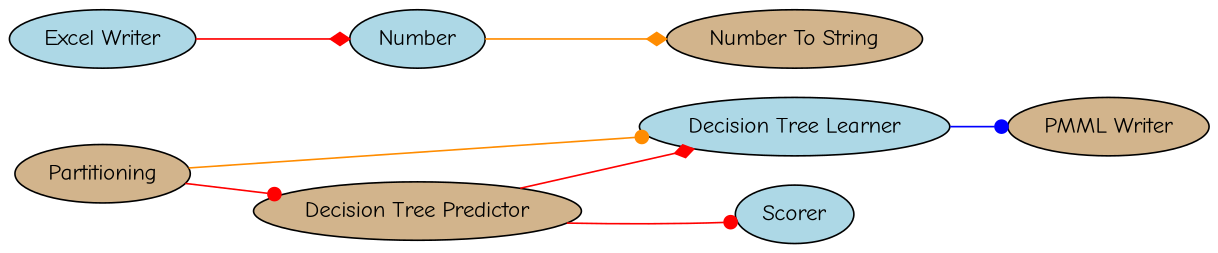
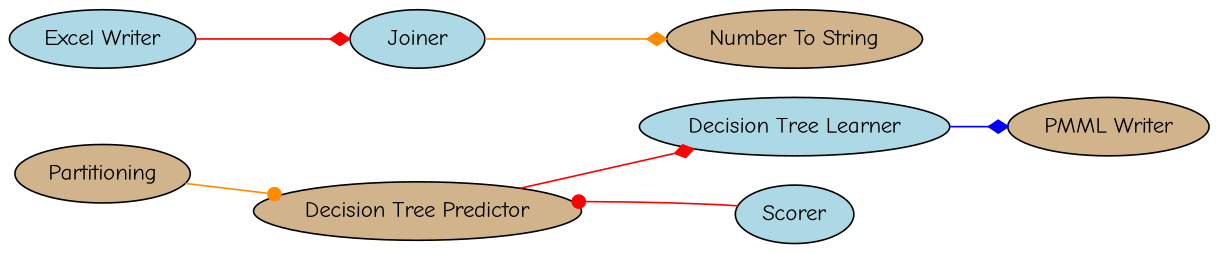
node "Number": label "Number" -> "Joiner"
edge "Decision Tree Learner" -> "PMML Writer": arrowhead dot -> diamond
edge "Partitioning" -> "Decision Tree Learner": removed
edge "Partitioning" -> "Decision Tree Predictor": color red -> darkorange
edge "Decision Tree Predictor" -> "Scorer": reversed
